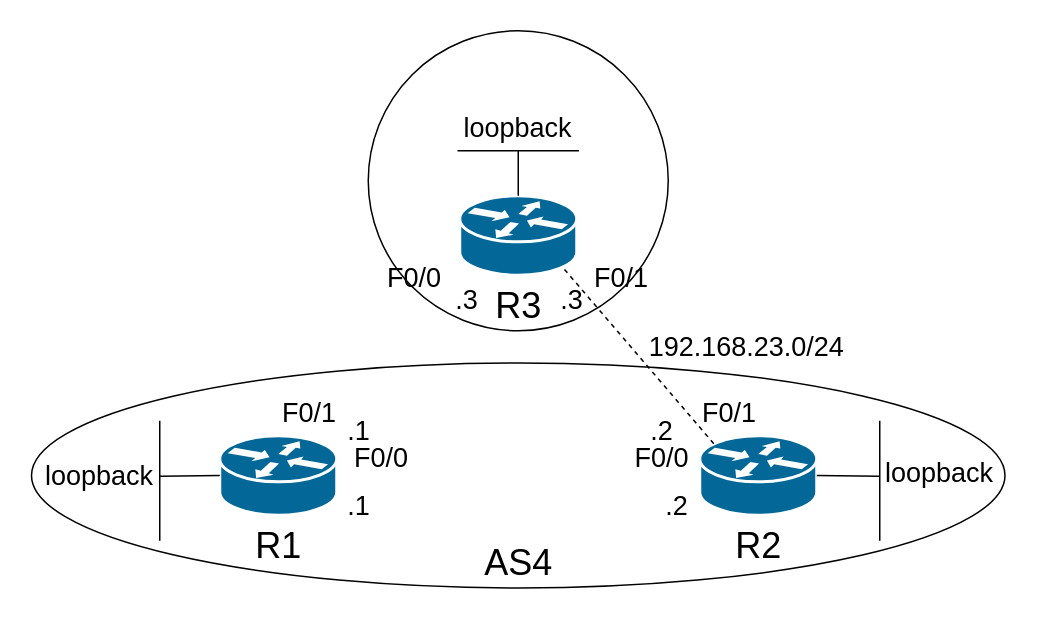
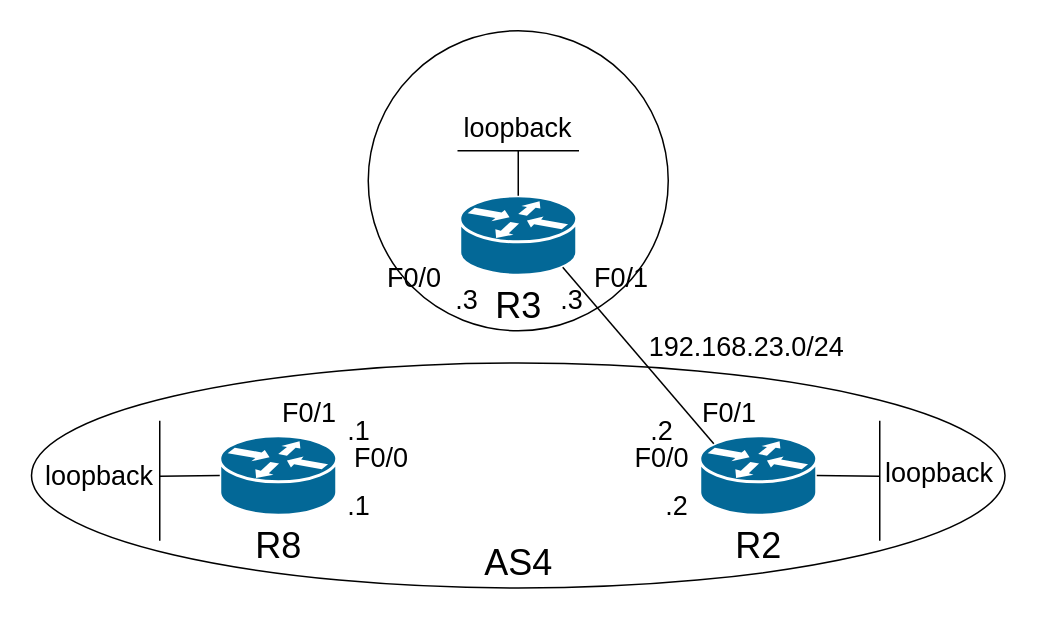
edge "R3" -- "R2": style dashed -> solid
node "R1": label "R1" -> "R8"
